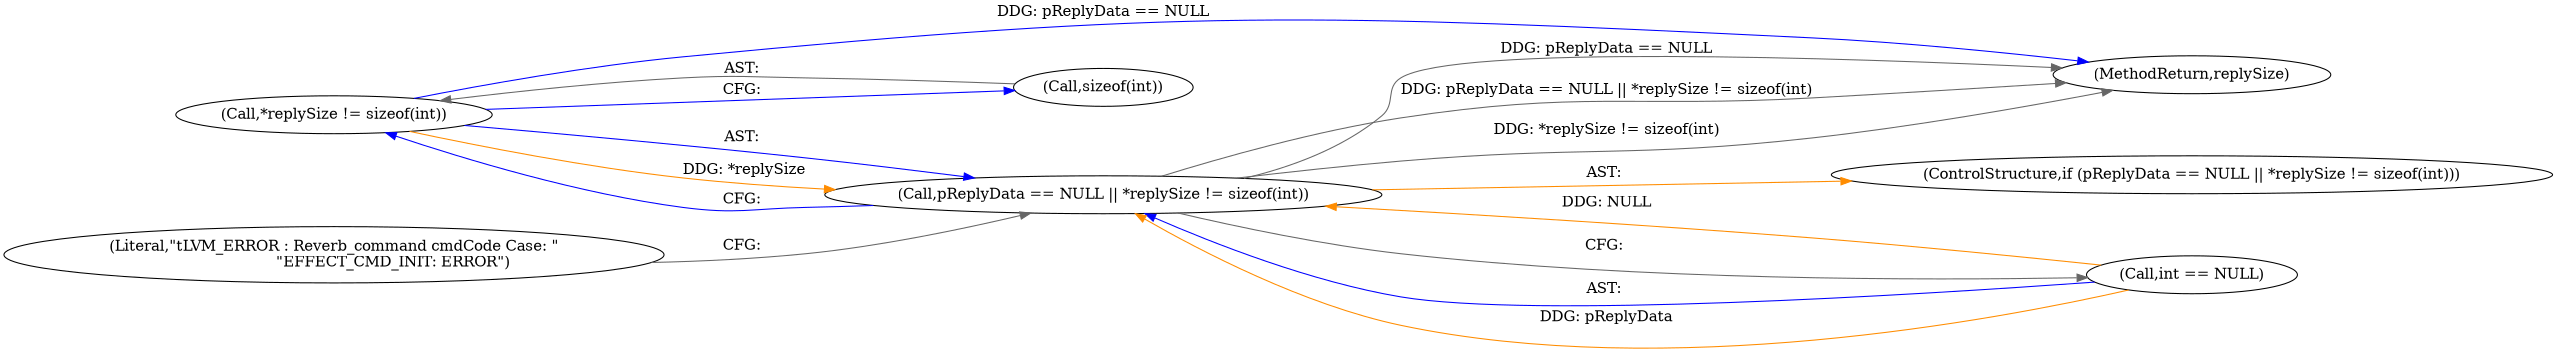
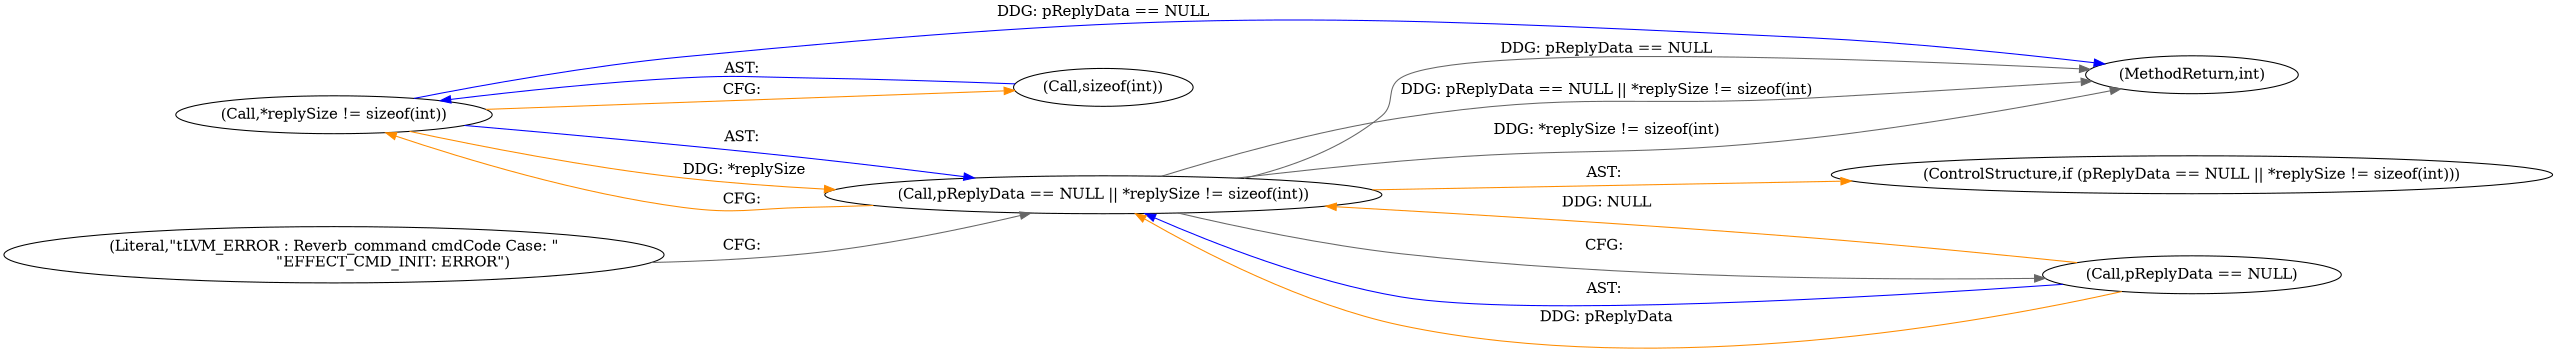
node "(MethodReturn,replySize)": label "(MethodReturn,replySize)" -> "(MethodReturn,int)"
edge "(Call,sizeof(int))" -> "(Call,*replySize != sizeof(int))": color gray40 -> blue
edge "(Call,*replySize != sizeof(int))" -> "(Call,sizeof(int))": color blue -> darkorange
edge "(Call,pReplyData == NULL || *replySize != sizeof(int))" -> "(Call,*replySize != sizeof(int))": color blue -> darkorange
node "(Call,int == NULL)": label "(Call,int == NULL)" -> "(Call,pReplyData == NULL)"
